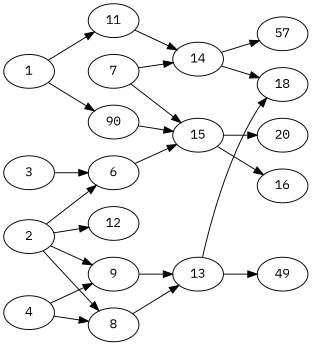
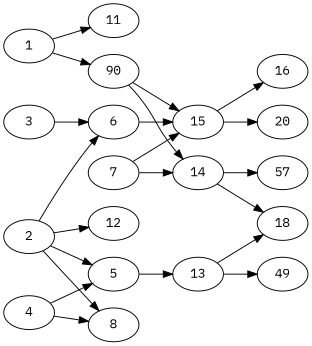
edge "11" -> "14": now "90" -> "14"
node "9": label "9" -> "5"
edge "8" -> "13": removed
